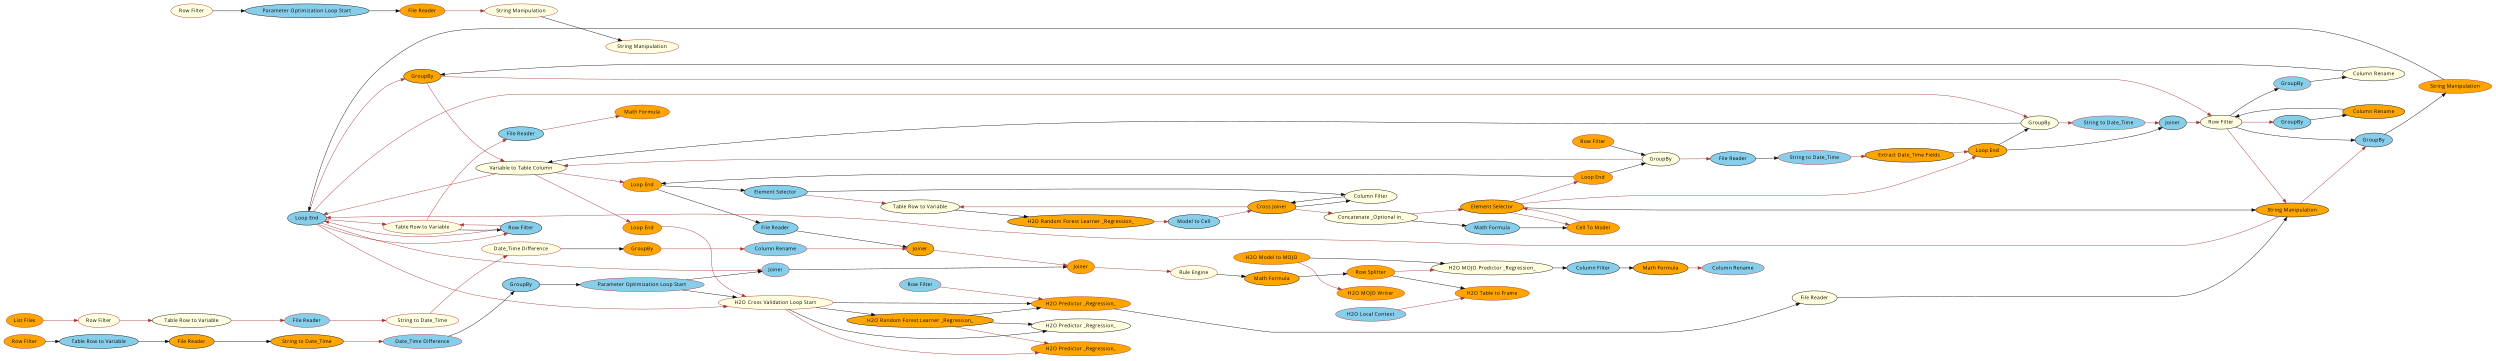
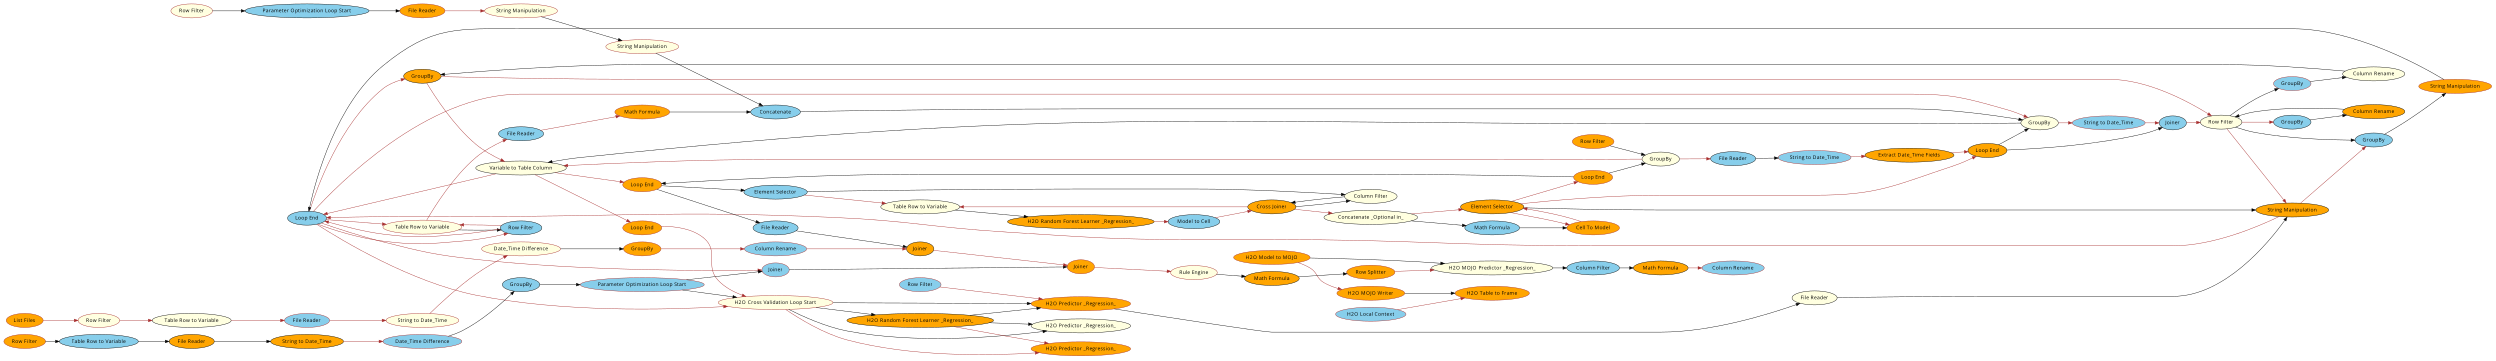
node "Concatenate": added
edge "Row Splitter" -> "H2O Table to Frame": now "H2O MOJO Writer" -> "H2O Table to Frame"
